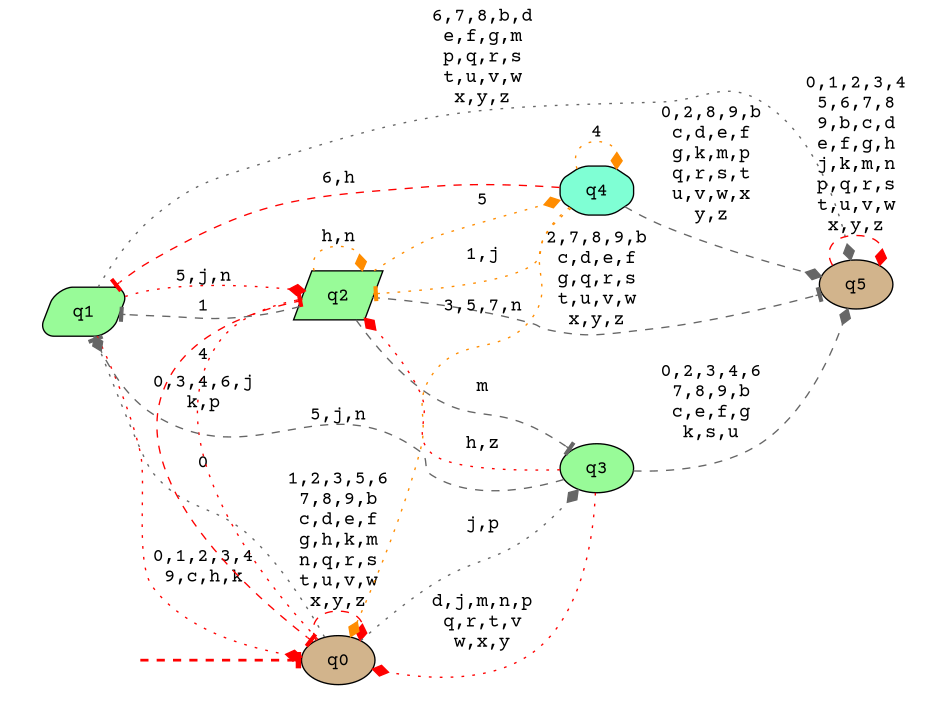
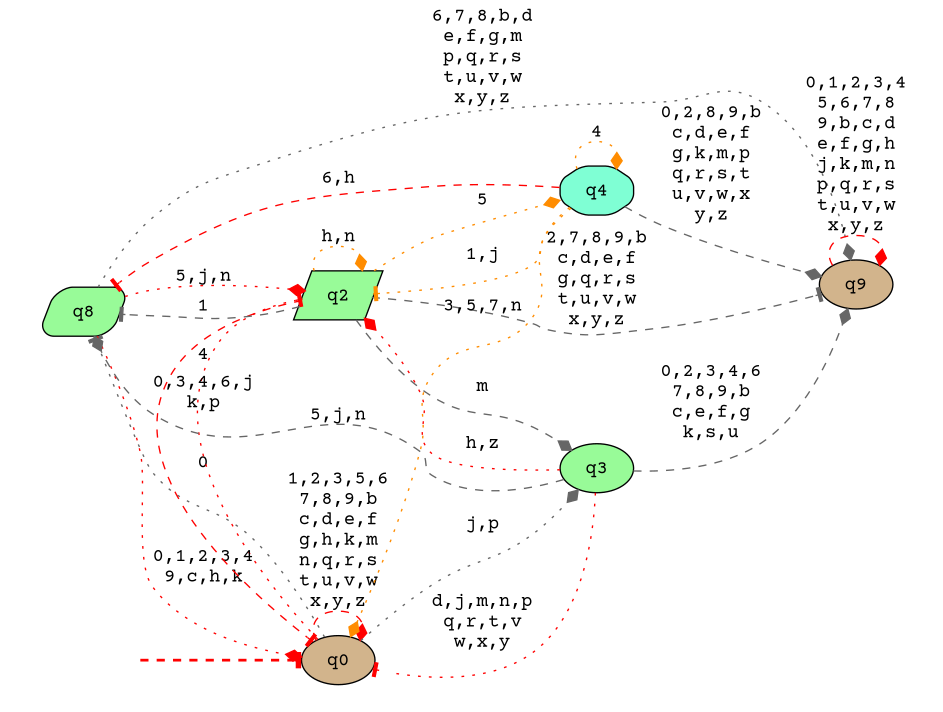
node "q5": label "q5" -> "q9"
node "q1": label "q1" -> "q8"
edge "q2" -> "q3": arrowhead tee -> diamond
edge "q3" -> "q0": arrowhead diamond -> tee
